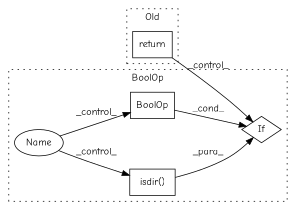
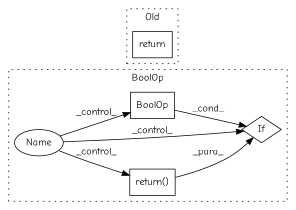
edge "return" -> "If": now "Name" -> "If"
node "isdir()": label "isdir()" -> "return()"
